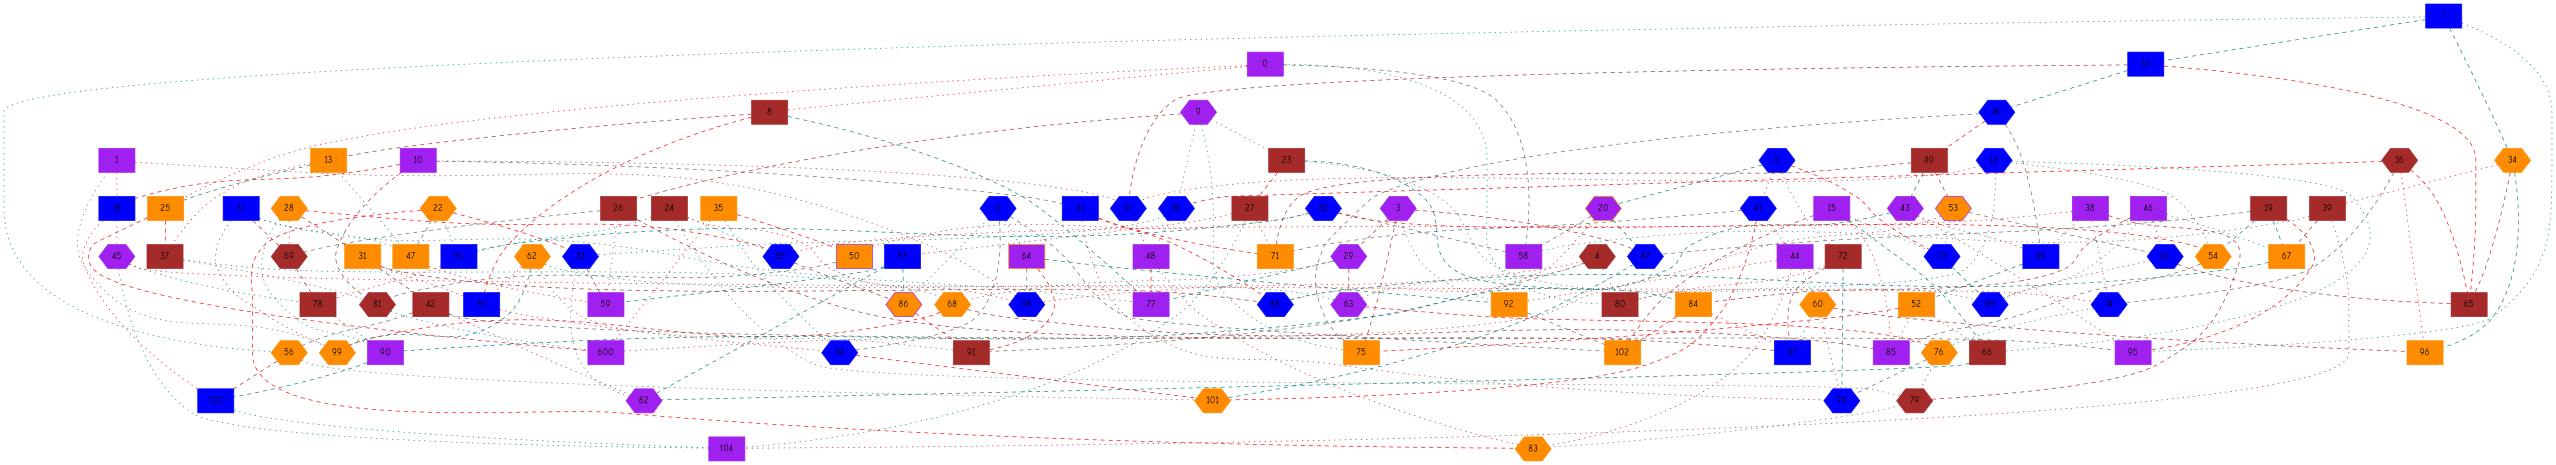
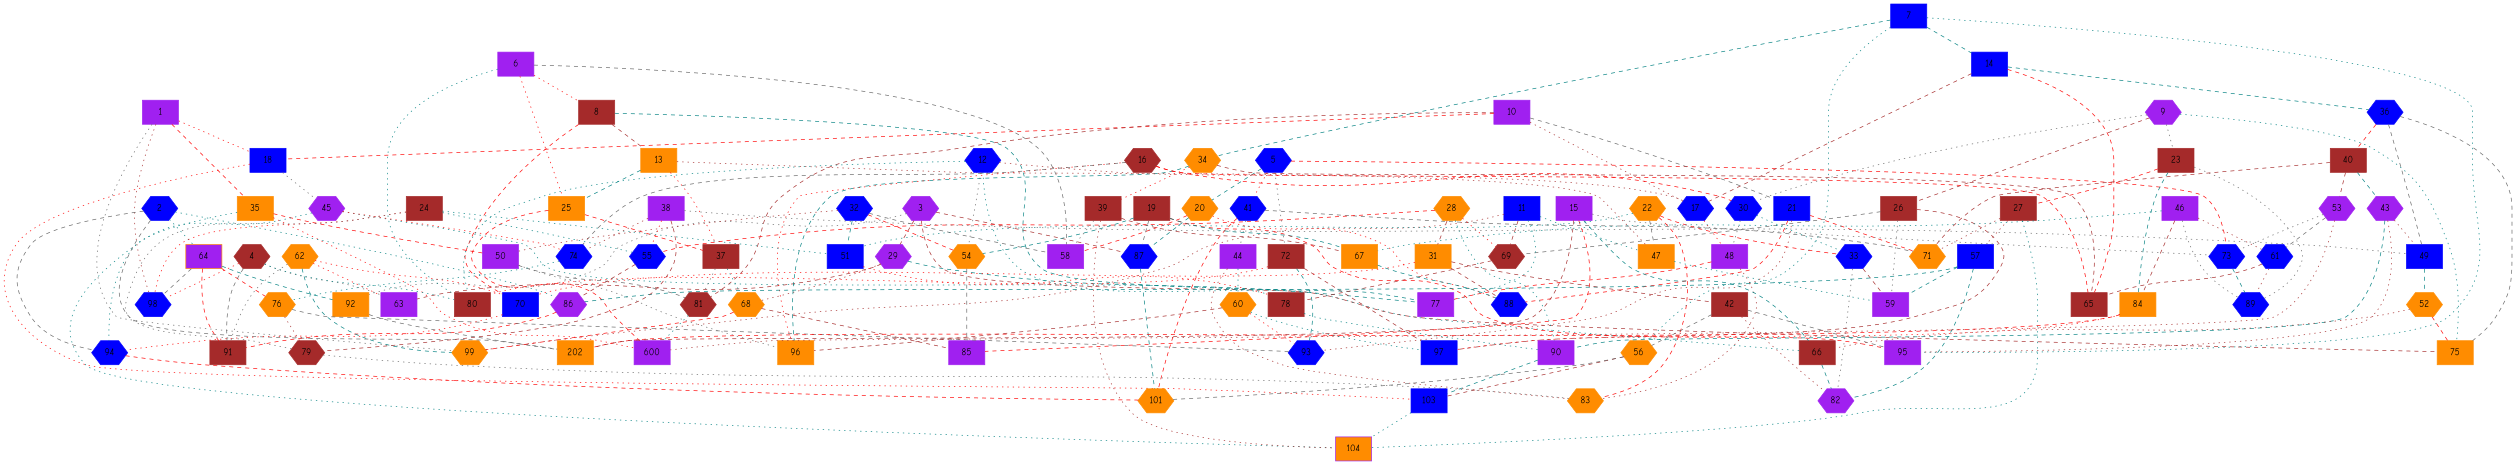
node "0": label "0" -> "6"
edge "1" -- "35": added
edge "13" -- "47": color teal -> brown
node "20": fillcolor purple -> darkorange
node "53": fillcolor darkorange -> purple
edge "20" -- "58": color gray40 -> red
node "50": fillcolor darkorange -> purple
node "71": shape box -> hexagon
edge "44" -- "92": removed
edge "15" -- "85": style dotted -> dashed
edge "62" -- "63": color teal -> red
edge "47" -- "59": color red -> teal
node "86": fillcolor darkorange -> purple
node "63": shape hexagon -> box
node "52": shape box -> hexagon
edge "50" -- "96": added
edge "63" -- "76": now "64" -- "76"
edge "52" -- "85": removed
node "102": label "102" -> "202"
edge "56" -- "101": style dotted -> dashed
node "104": fillcolor purple -> darkorange
